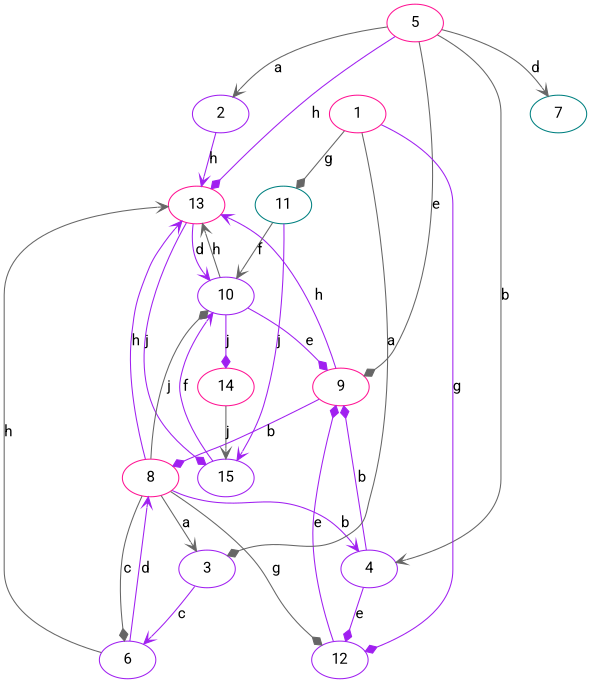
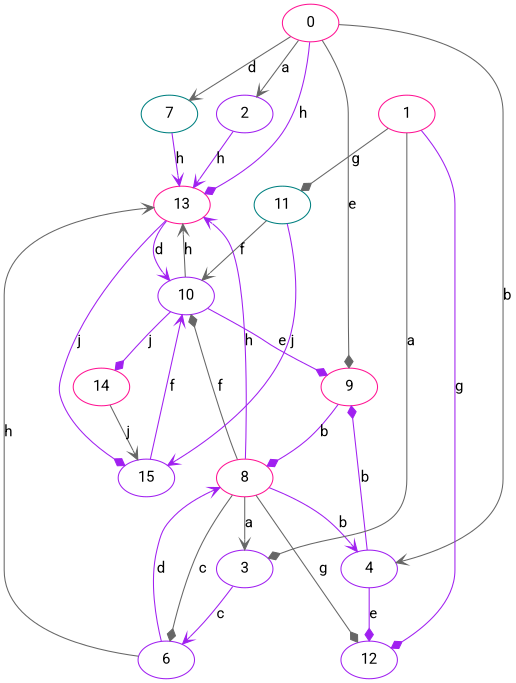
node "5": label "5" -> "0"
edge "9" -> "13": now "7" -> "13"
edge "8" -> "10": label "j" -> "f"
edge "12" -> "9": removed, label "e"
